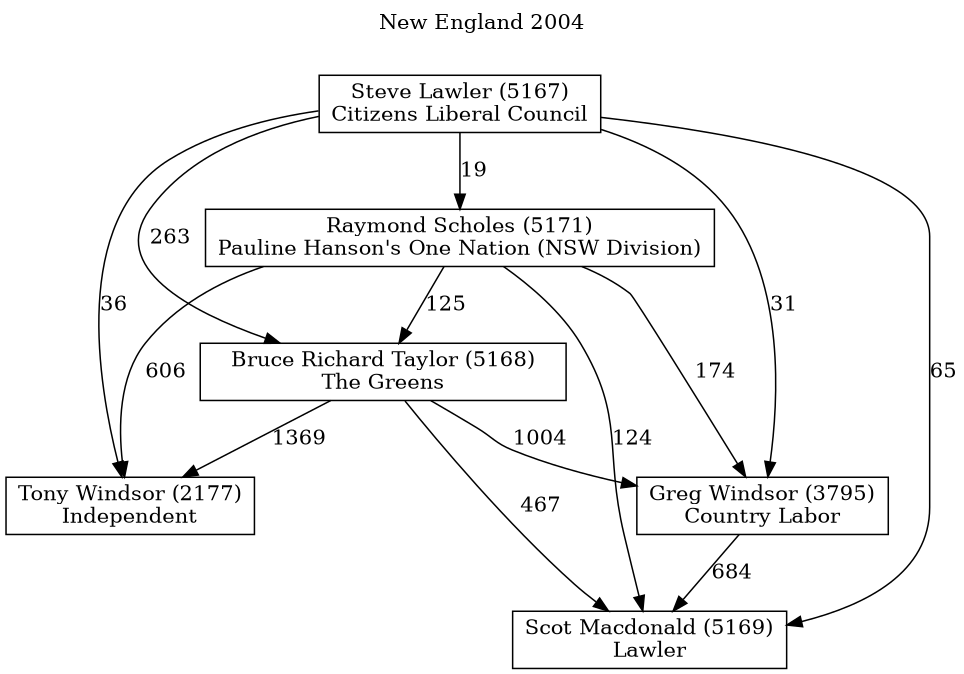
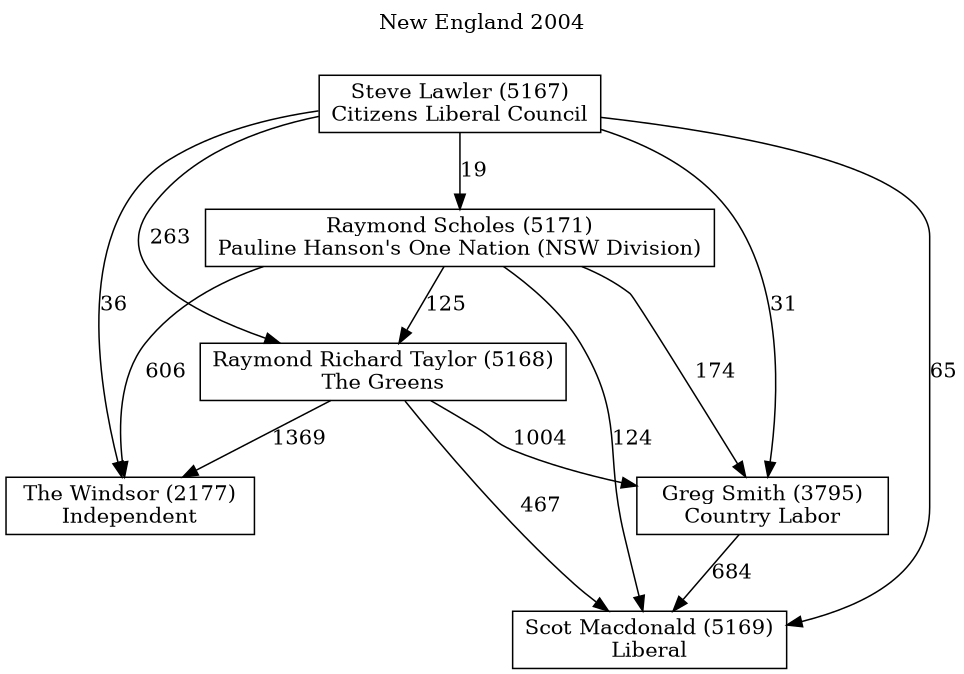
node "Bruce Richard Taylor (5168) The Greens": label "Bruce Richard Taylor (5168) The Greens" -> "Raymond Richard Taylor (5168) The Greens"
node "Tony Windsor (2177) Independent": label "Tony Windsor (2177) Independent" -> "The Windsor (2177) Independent"
node "Greg Windsor (3795) Country Labor": label "Greg Windsor (3795) Country Labor" -> "Greg Smith (3795) Country Labor"
node "Scot Macdonald (5169) Lawler": label "Scot Macdonald (5169) Lawler" -> "Scot Macdonald (5169) Liberal"
